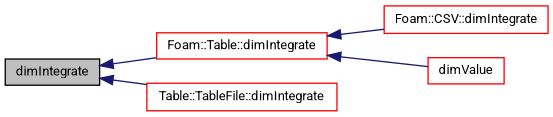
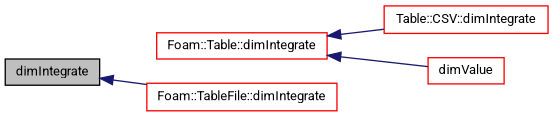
node "Foam::CSV::dimIntegrate": label "Foam::CSV::dimIntegrate" -> "Table::CSV::dimIntegrate"
edge "Foam::Table::dimIntegrate" -> "dimIntegrate": removed
node "Table::TableFile::dimIntegrate": label "Table::TableFile::dimIntegrate" -> "Foam::TableFile::dimIntegrate"
